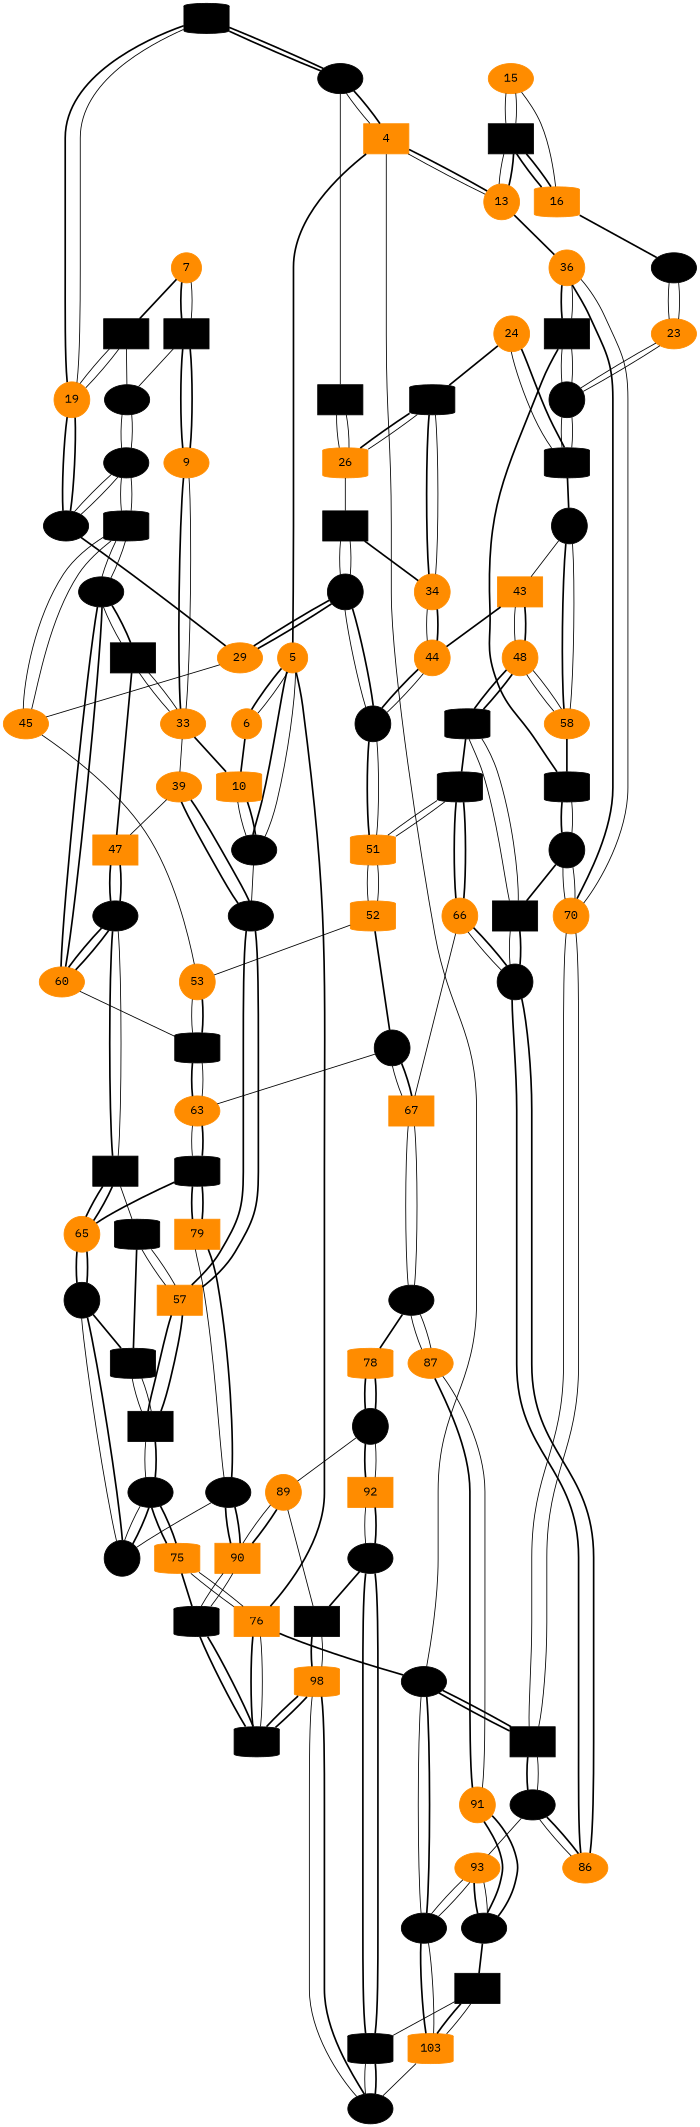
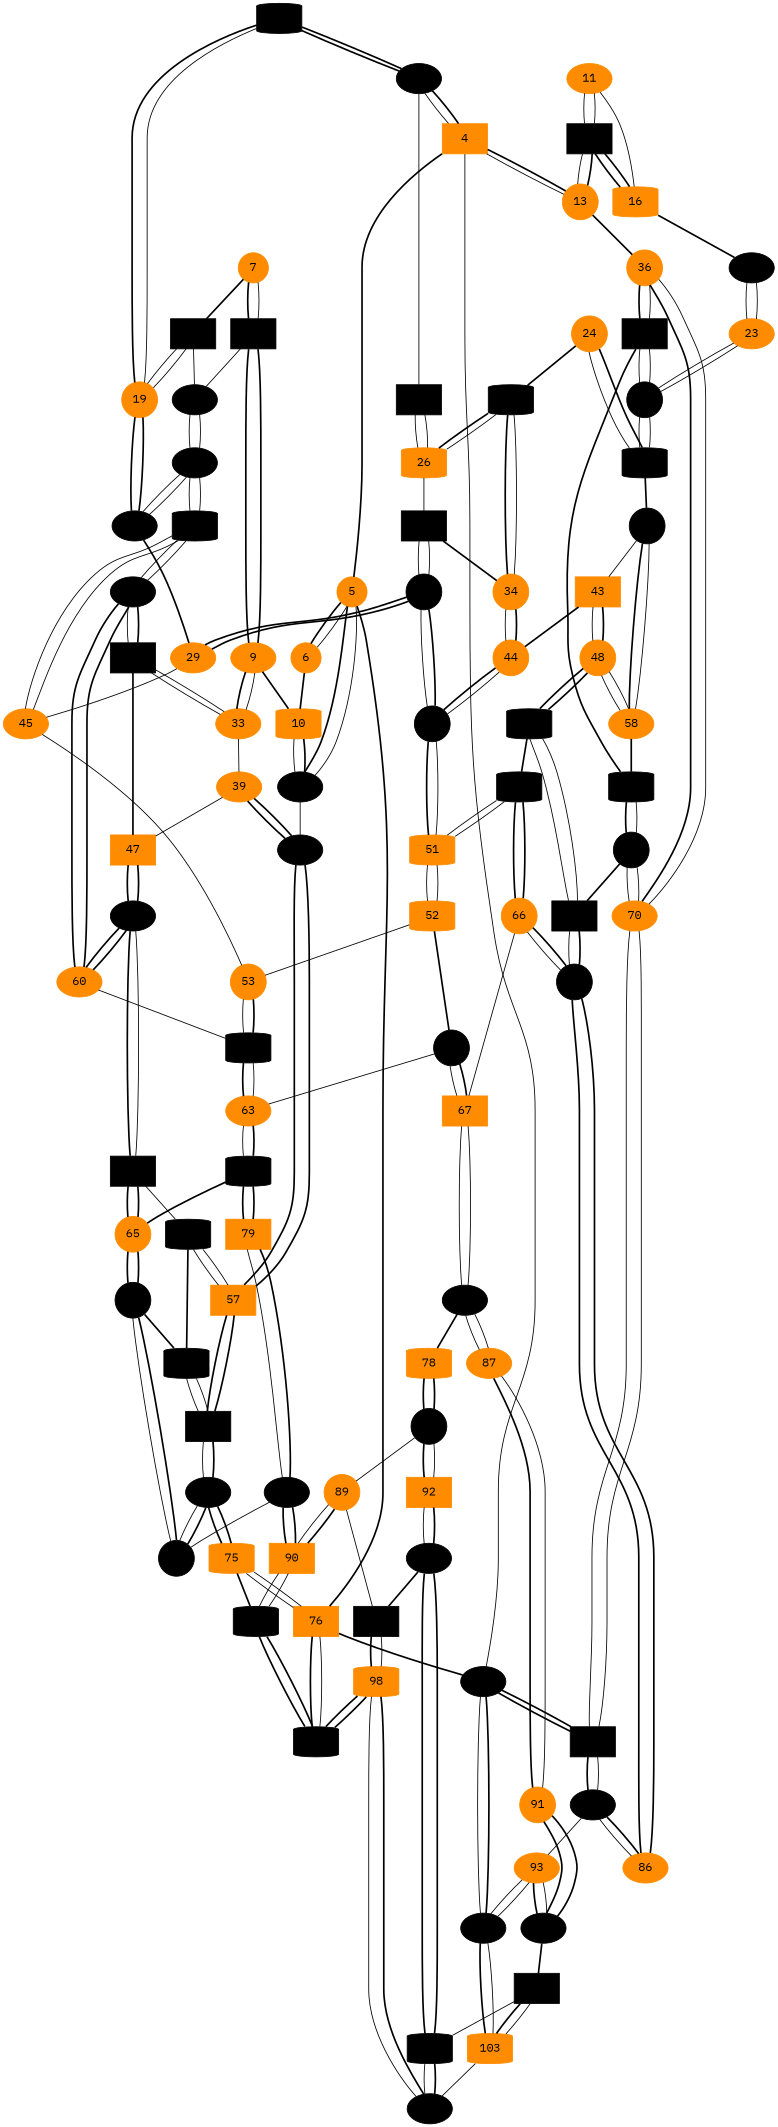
node "15": label "15" -> "11"
edge "33" -- "10": now "9" -- "10"
node "70": shape circle -> ellipse
